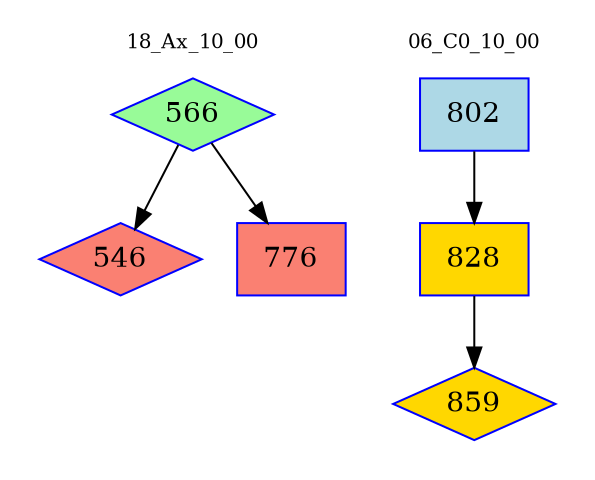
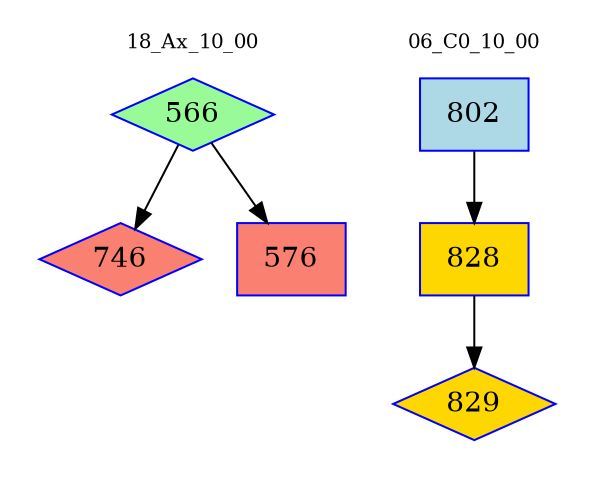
node "546": label "546" -> "746"
node "776": label "776" -> "576"
node "859": label "859" -> "829"
